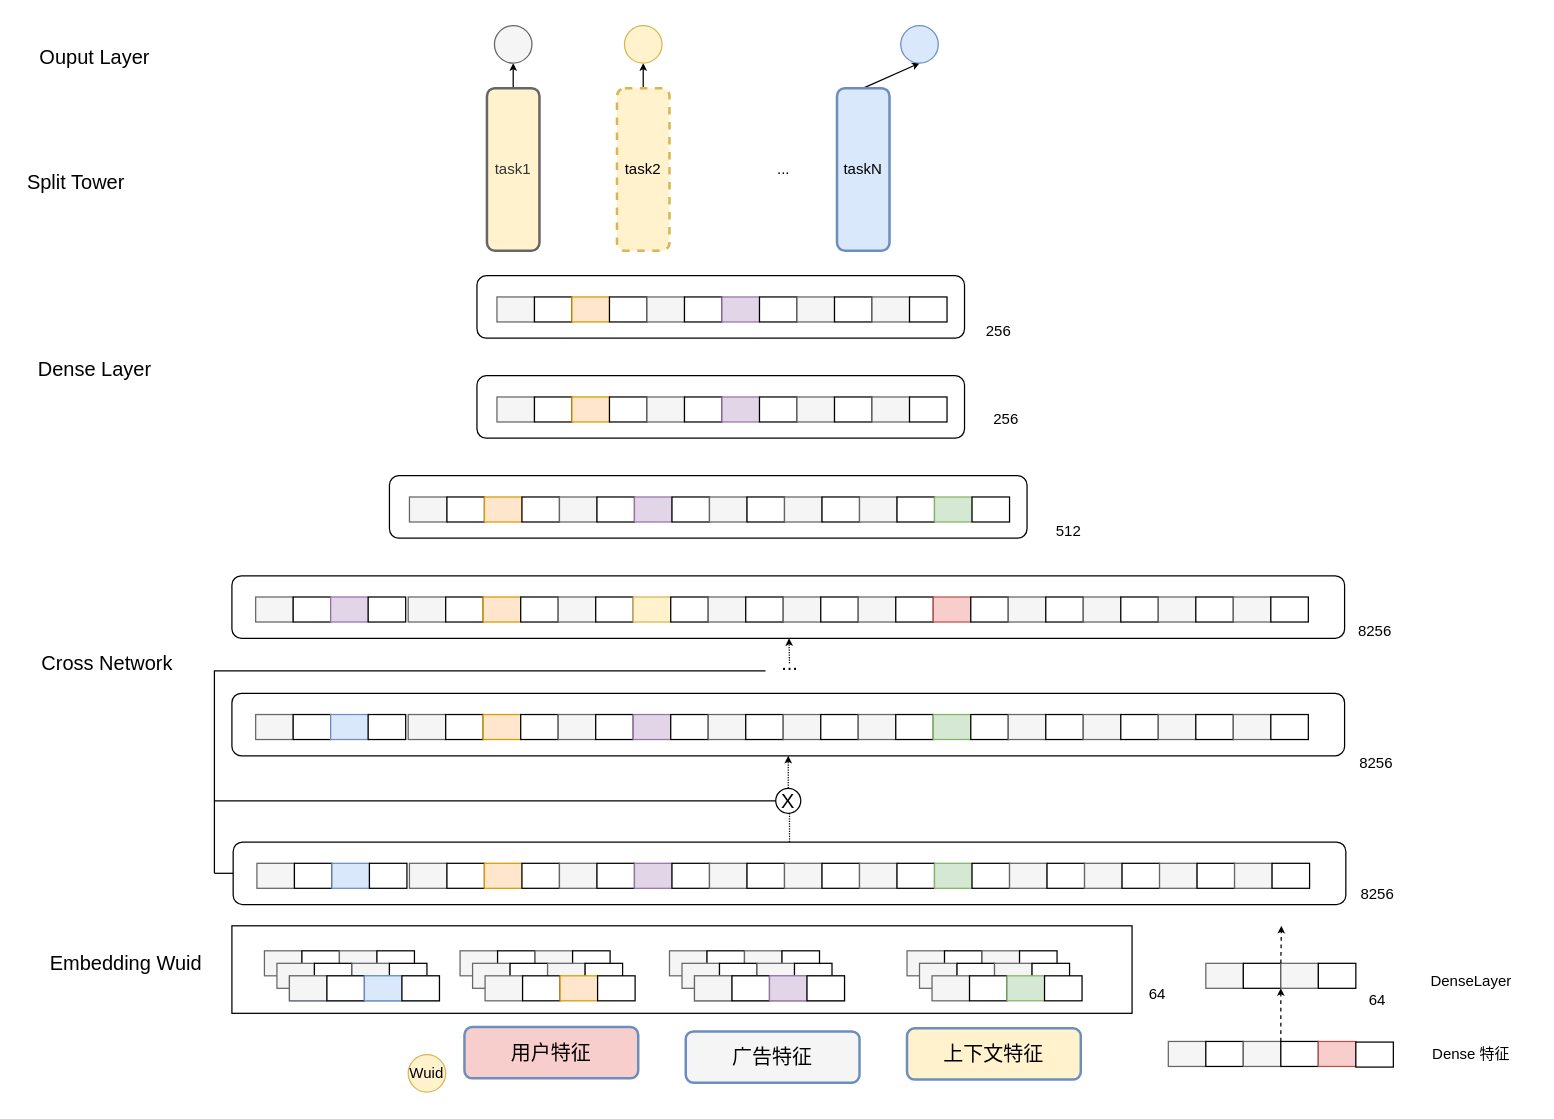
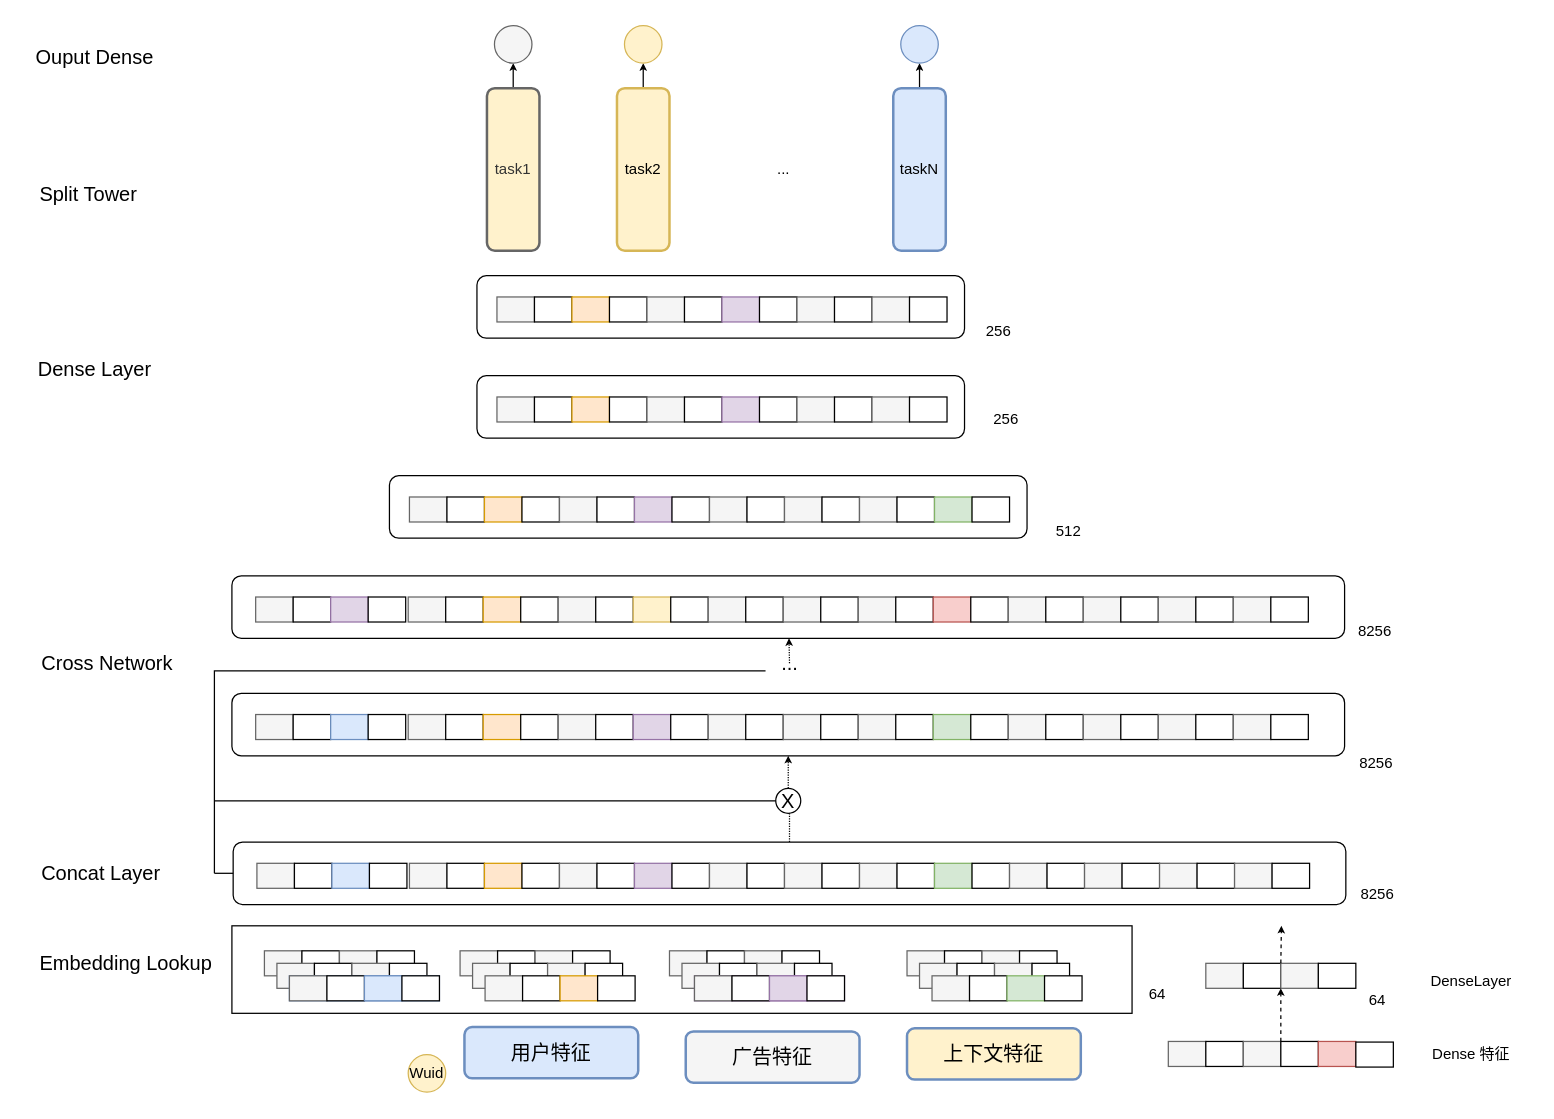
node "Ouput Layer": label "Ouput Layer" -> "Ouput Dense"
node "task2": style dashed -> solid
node "taskN": moved (863, 169) -> (919, 169)
node "Split Tower": moved (76, 182) -> (88, 194)
node "Concat Layer": added
node "Embedding Wuid": label "Embedding Wuid" -> "Embedding Lookup"
node "用户特征": fillcolor #f8cecc -> #dae8fc
